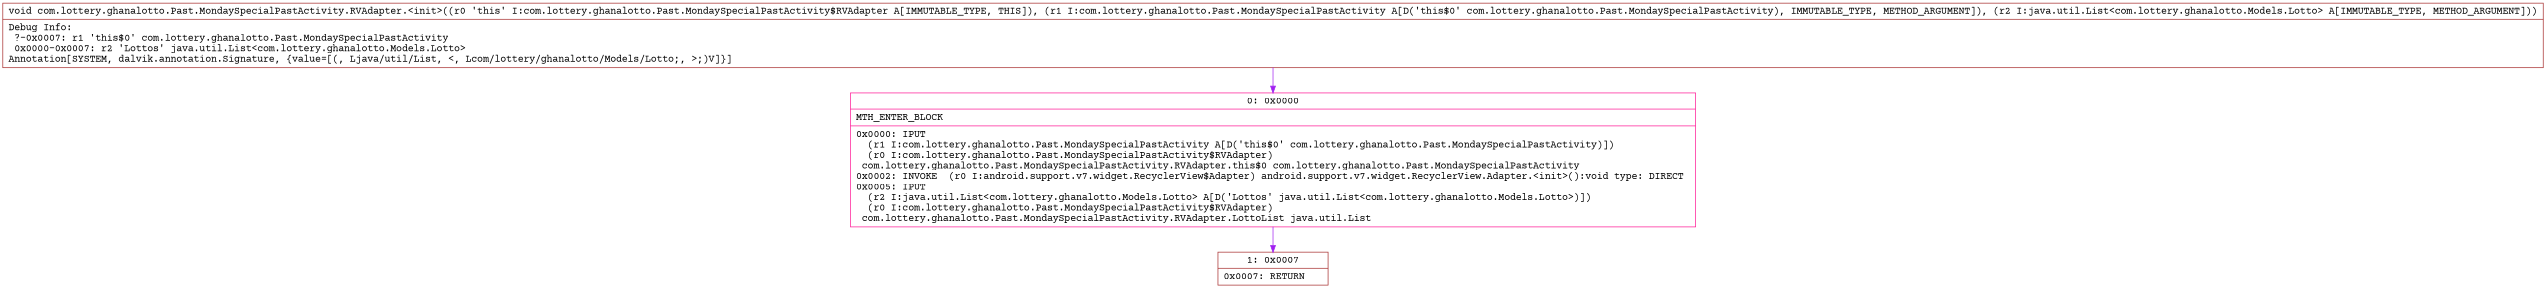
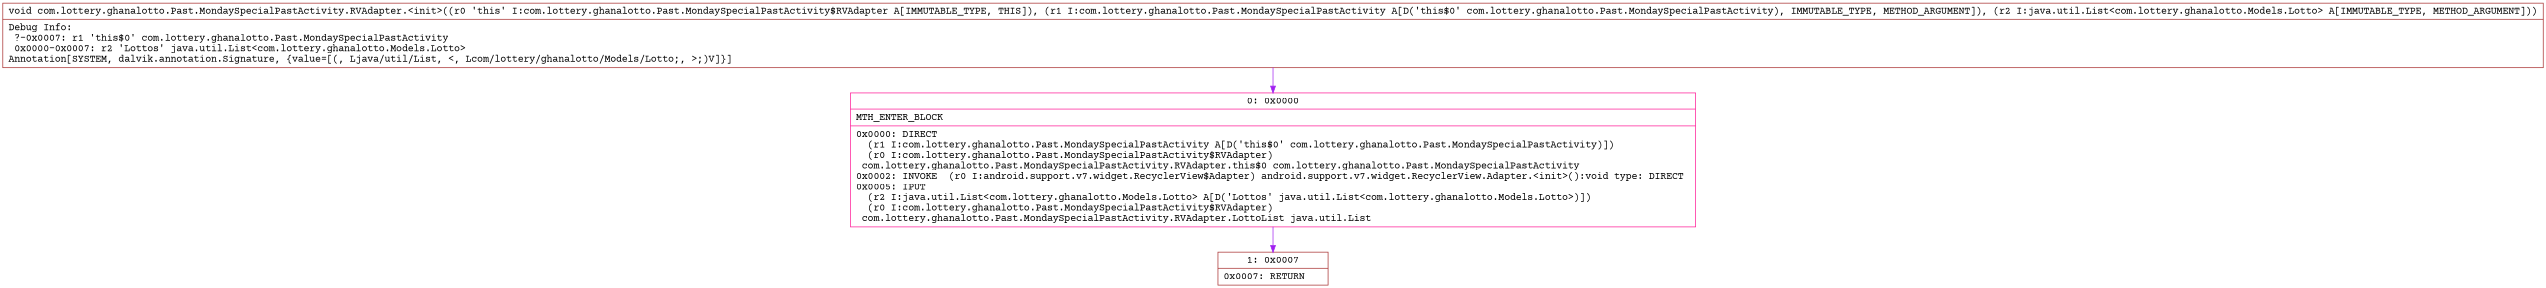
node "0: 0x0000": text "0x0000: IPUT" -> "0x0000: DIRECT"
